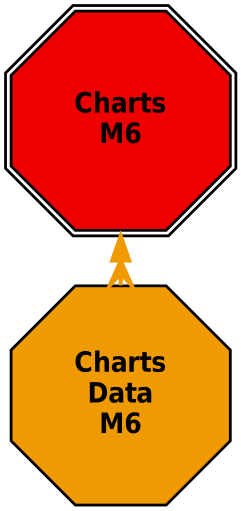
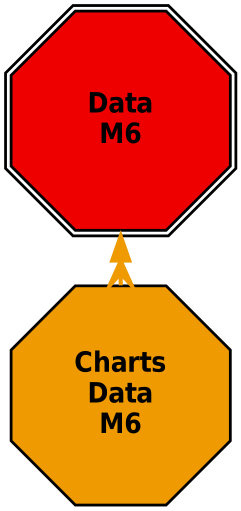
node "Charts M6": label "Charts M6" -> "Data M6"
